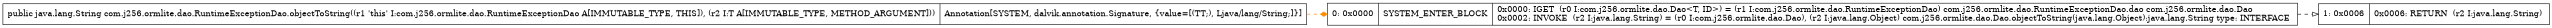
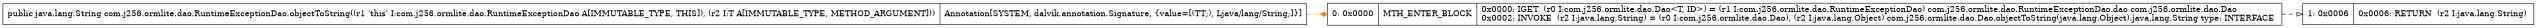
node "0: 0x0000": text "SYSTEM_ENTER_BLOCK" -> "MTH_ENTER_BLOCK"
